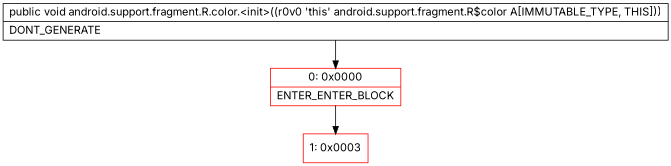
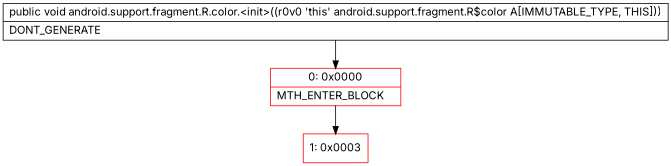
node "0: 0x0000": text "ENTER_ENTER_BLOCK" -> "MTH_ENTER_BLOCK"
